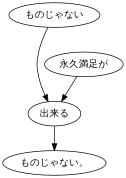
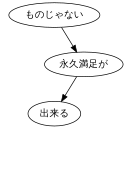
edge "ものじゃない" -> "出来る": now "ものじゃない" -> "永久満足が"
node "ものじゃない。": removed
